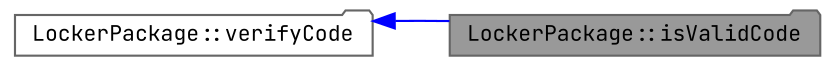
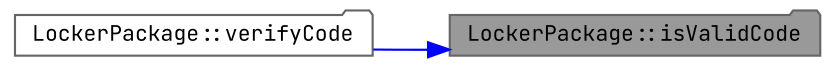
edge "LockerPackage::isValidCode" -> "LockerPackage::verifyCode": reversed
